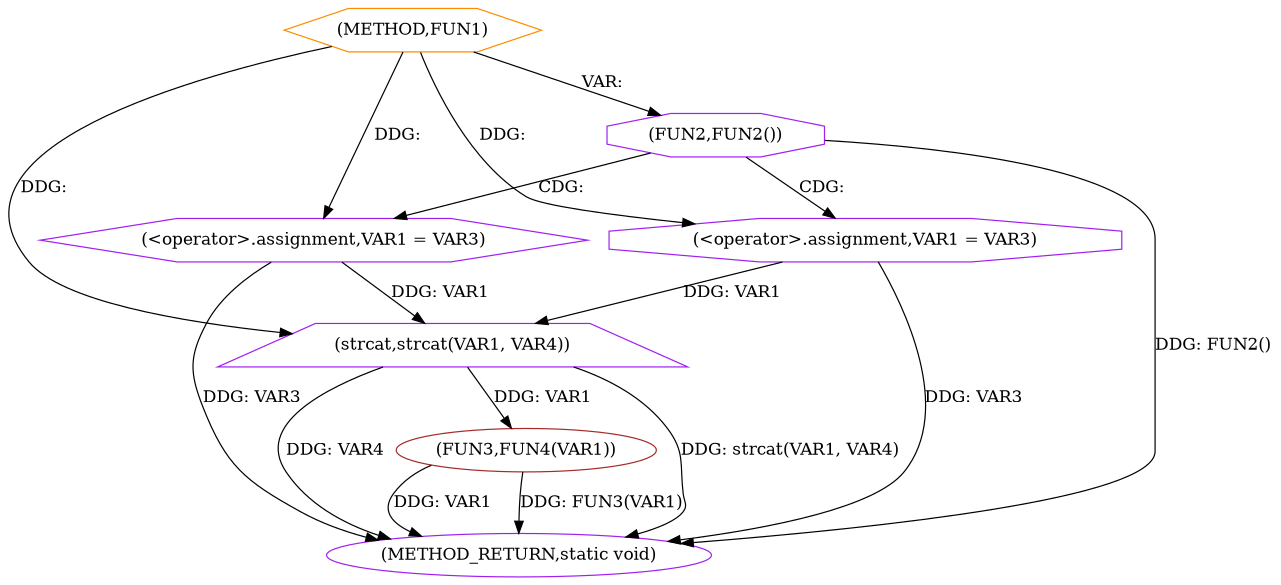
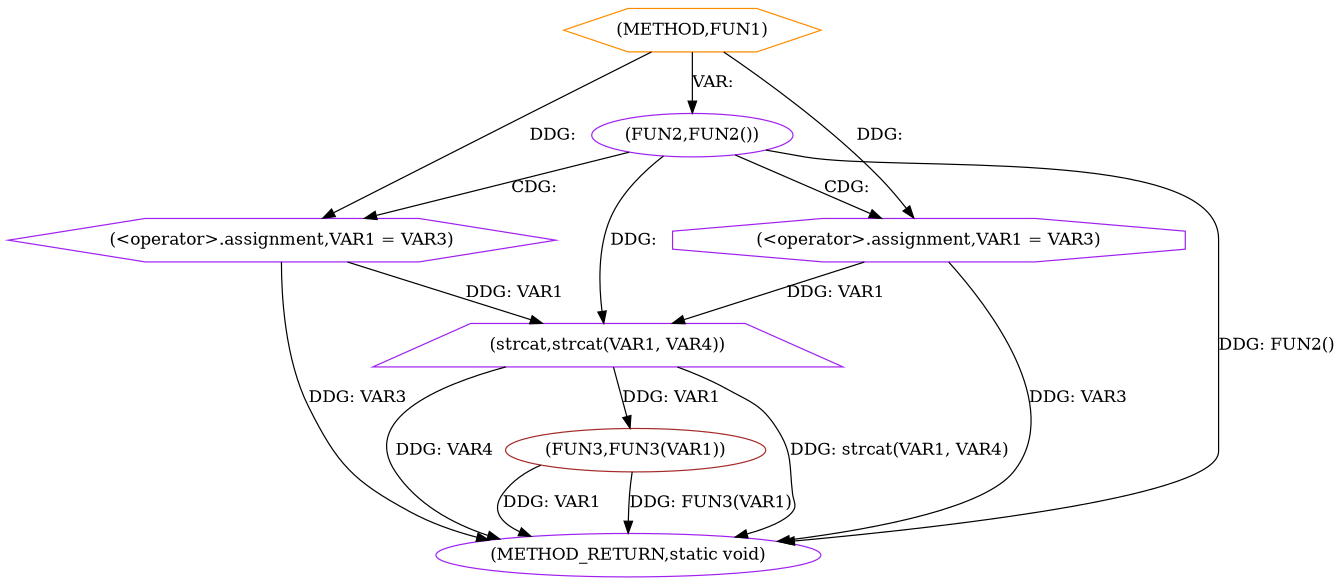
node "(FUN2,FUN2())": shape octagon -> ellipse
edge "(METHOD,FUN1)" -> "(strcat,strcat(VAR1, VAR4))": now "(FUN2,FUN2())" -> "(strcat,strcat(VAR1, VAR4))"
node "(FUN3,FUN4(VAR1))": label "(FUN3,FUN4(VAR1))" -> "(FUN3,FUN3(VAR1))"
